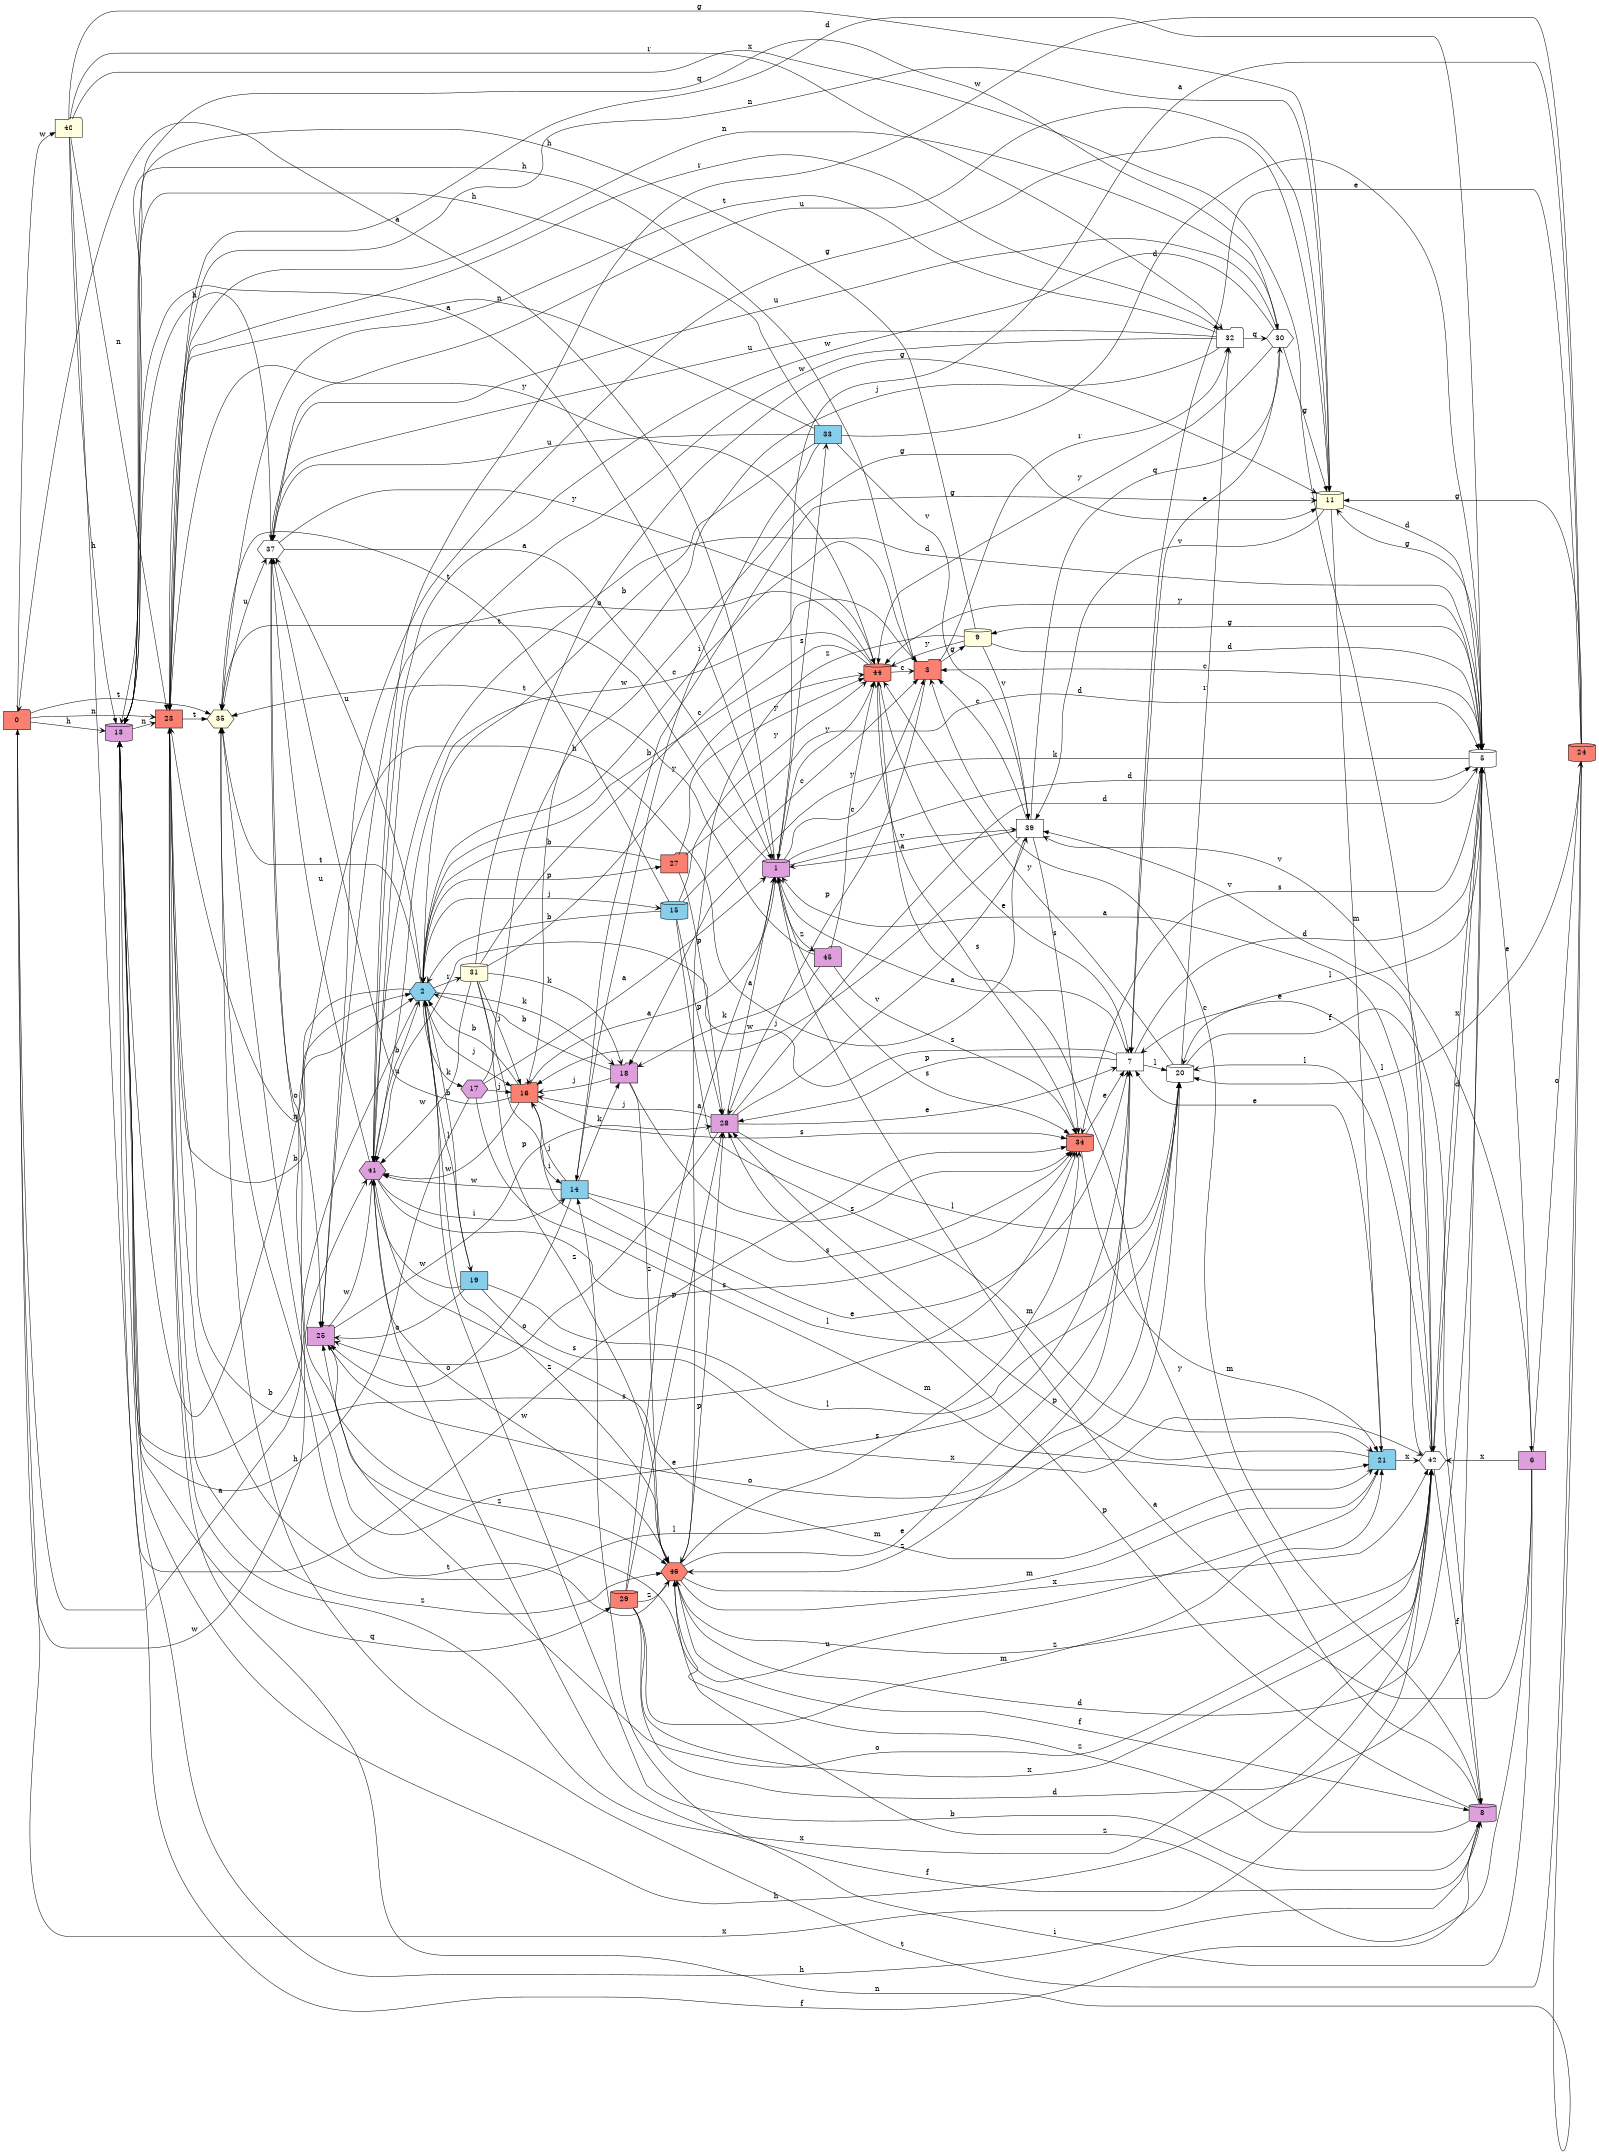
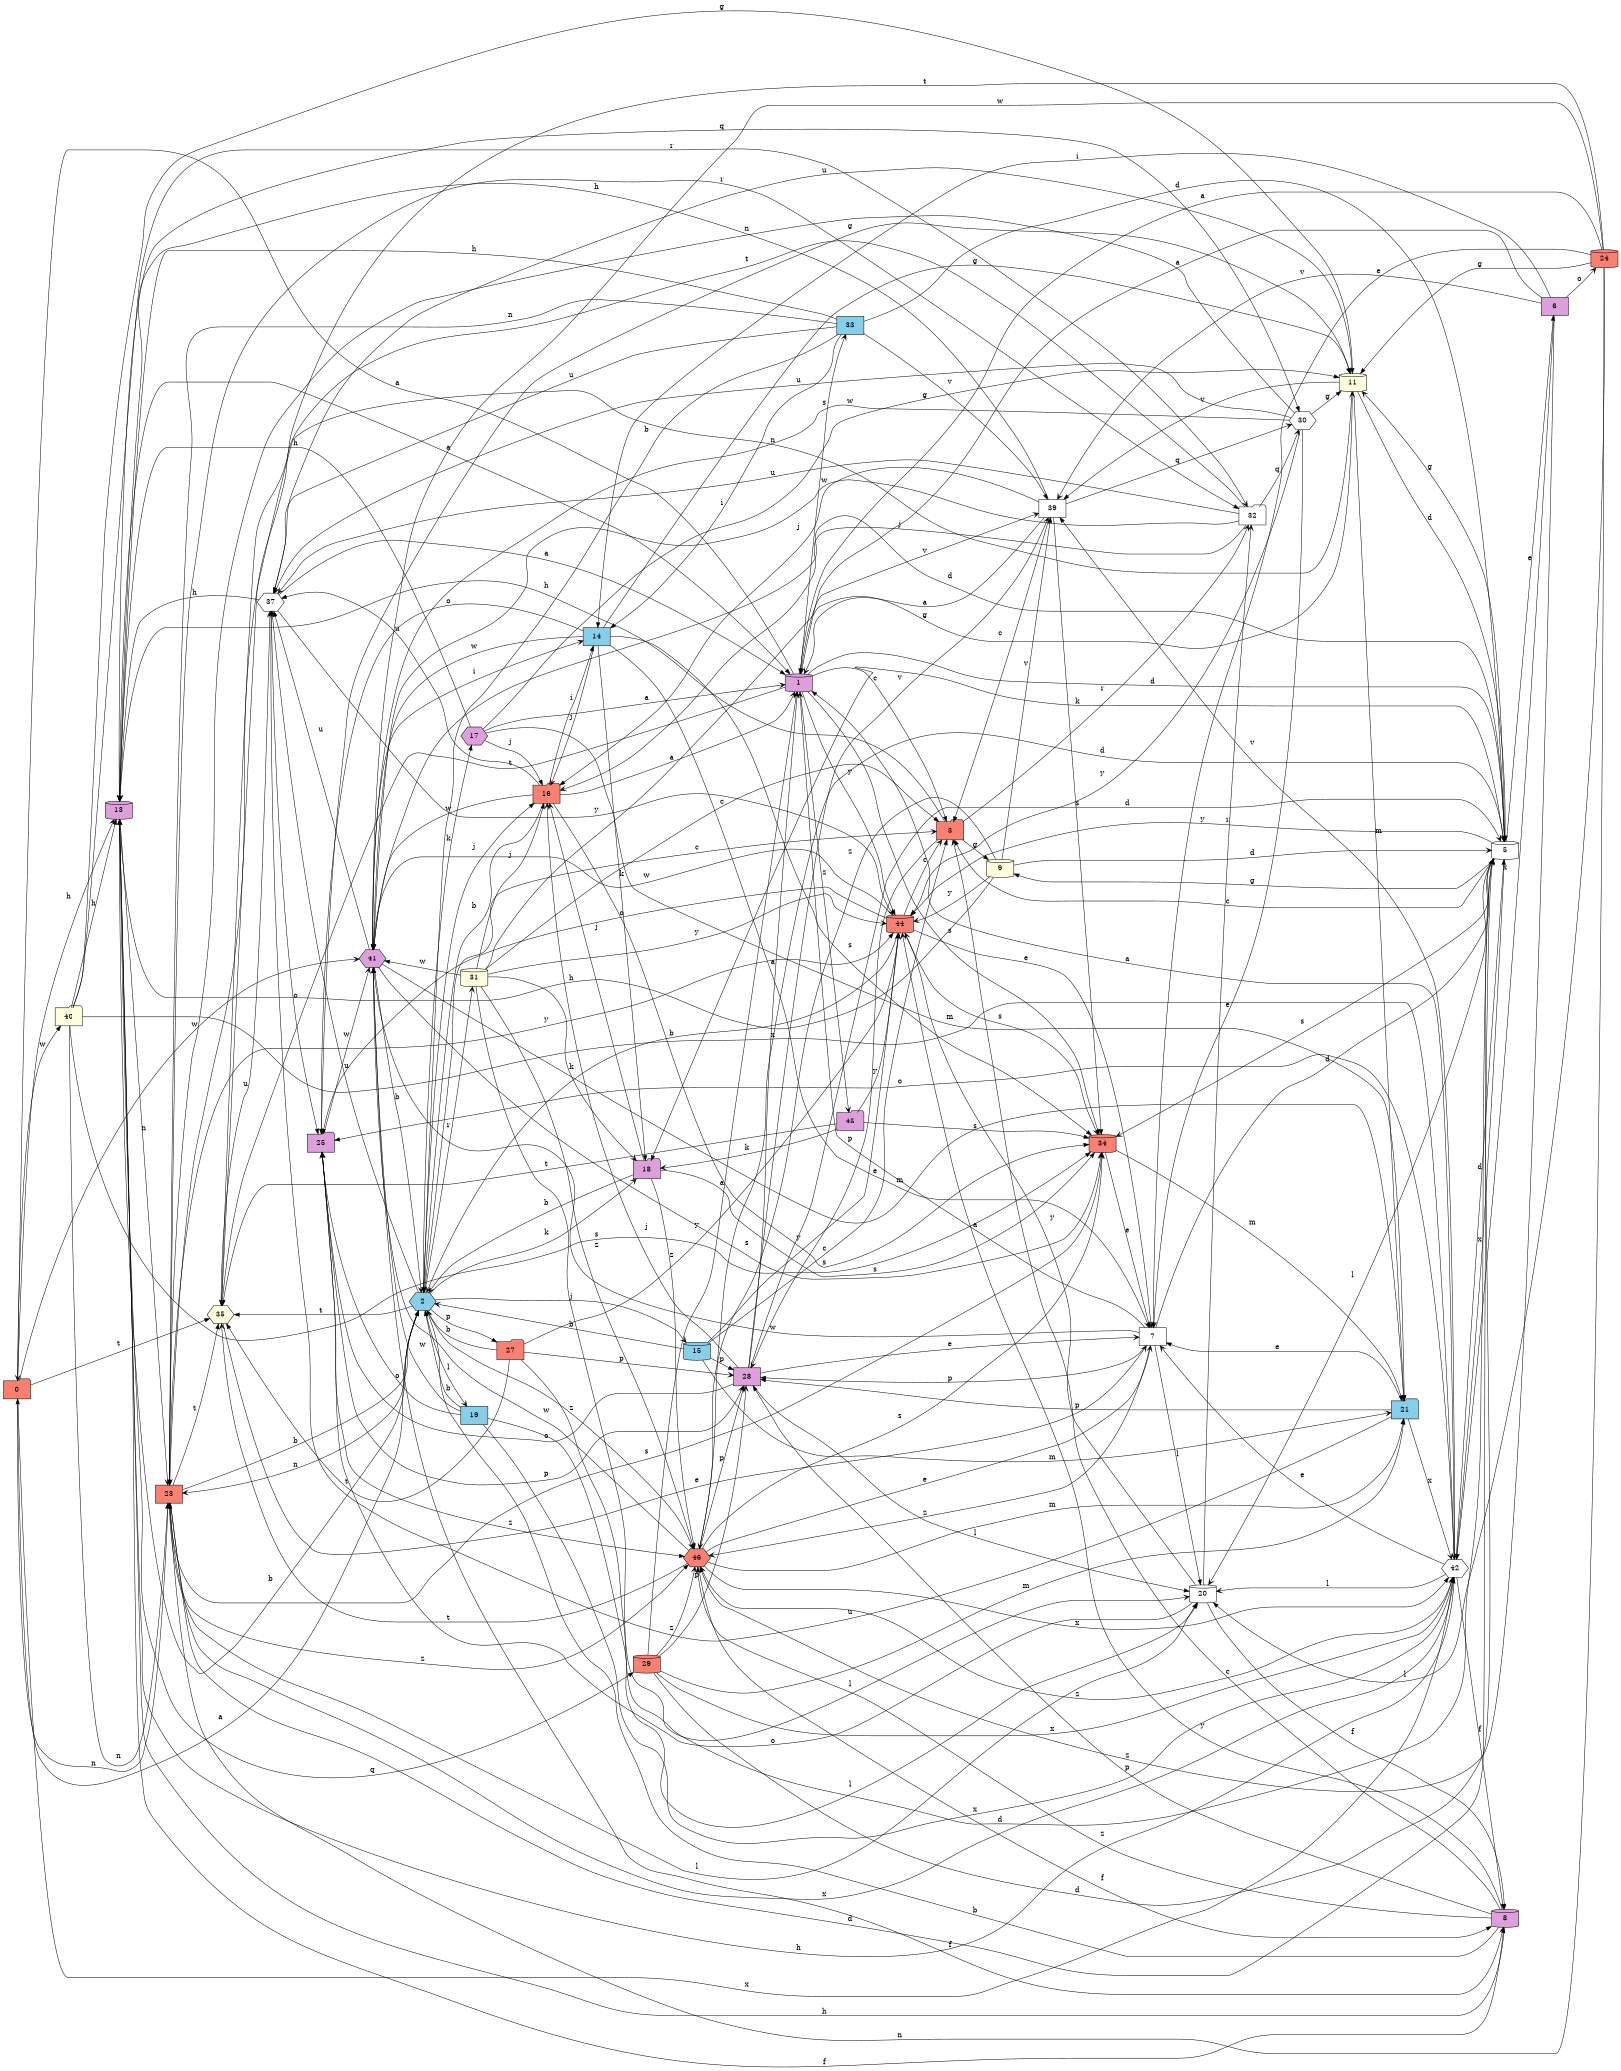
edge "15" -> "35": now "27" -> "35"
edge "42" -> "1": arrowhead vee -> normal
